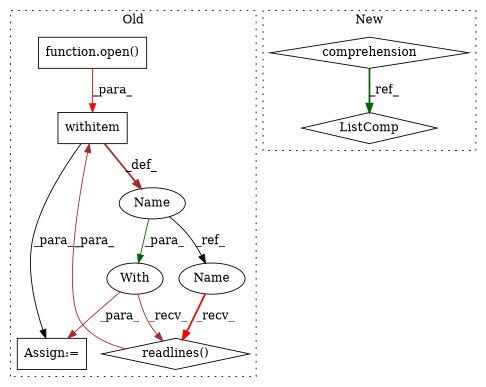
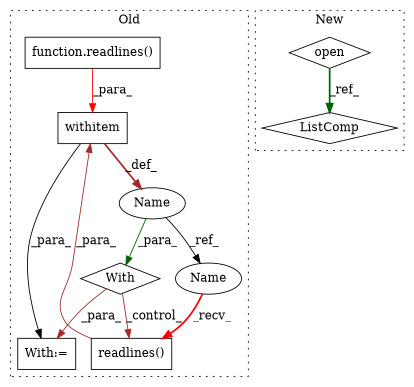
node "function.open()": label "function.open()" -> "function.readlines()"
node "comprehension": label "comprehension" -> "open"
node "With": shape ellipse -> diamond
edge "With" -> "readlines()": label "_recv_" -> "_control_"
node "Assign:=": label "Assign:=" -> "With:="
node "readlines()": shape diamond -> box
